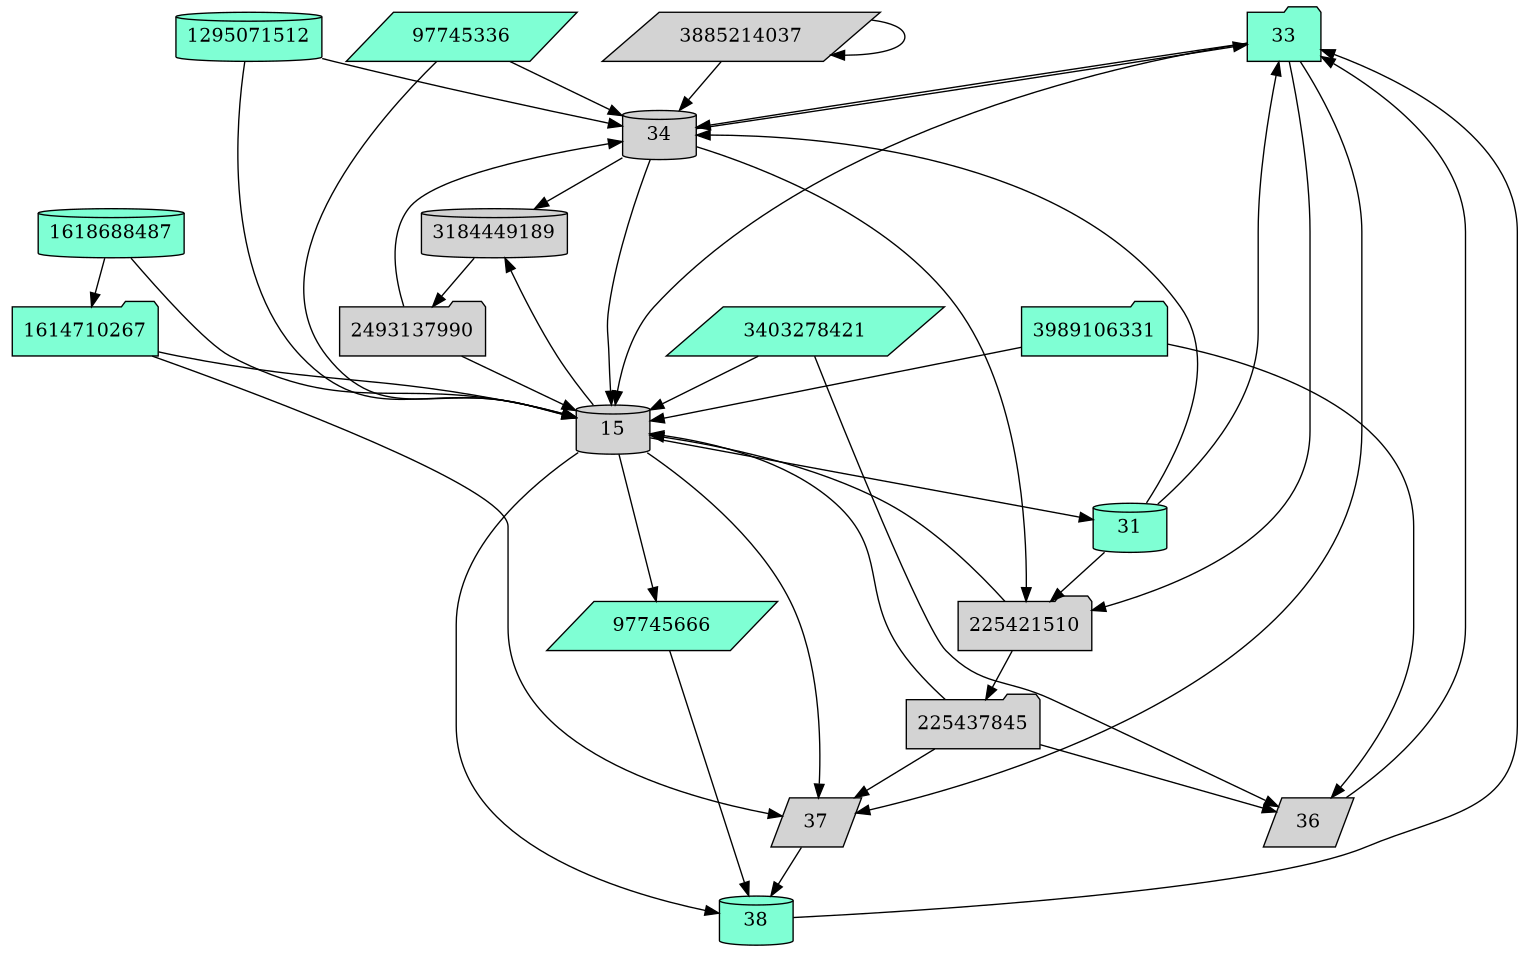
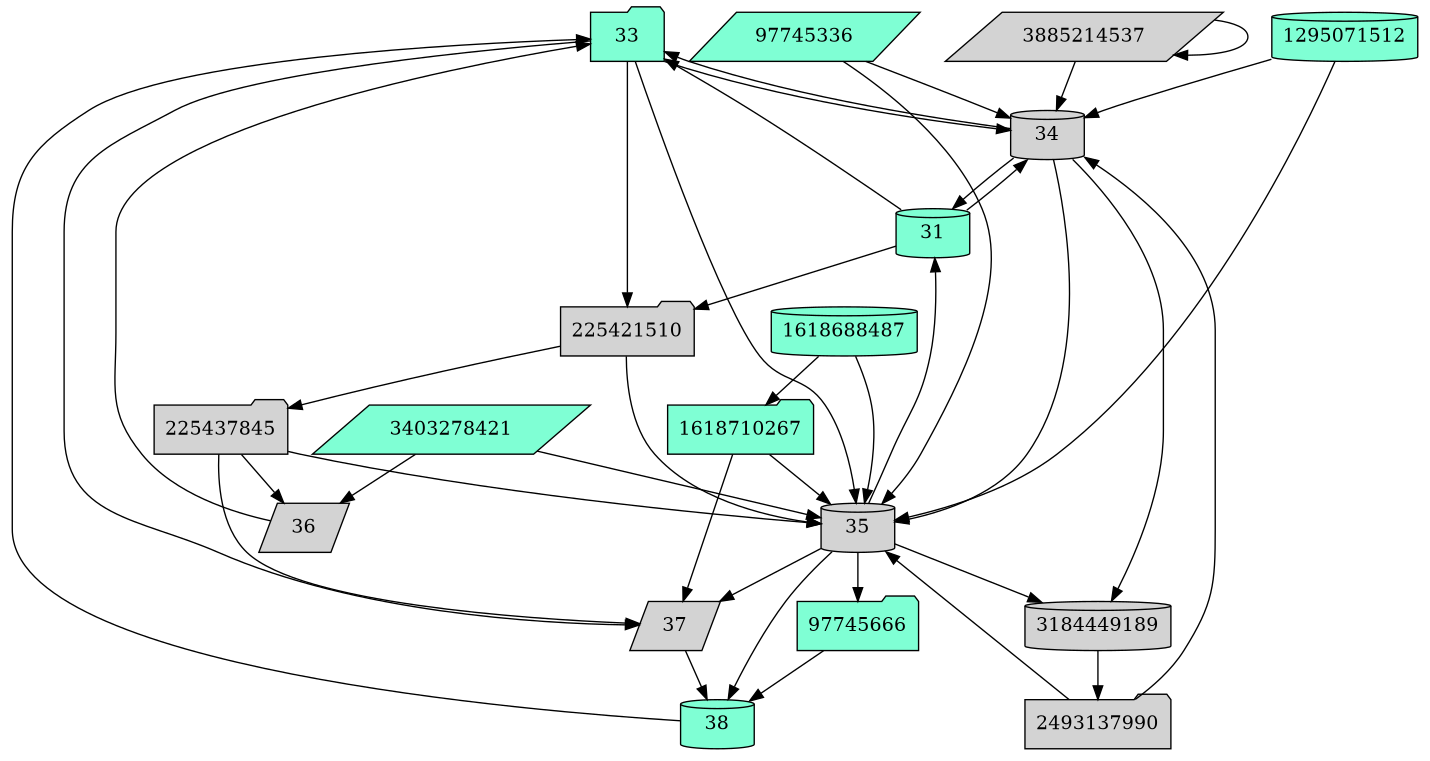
node "3885214037": label "3885214037" -> "3885214537"
edge "34" -> "225421510": now "34" -> "31"
node "1614710267": label "1614710267" -> "1618710267"
node "3989106331": removed
node "15": label "15" -> "35"
node "97745666": shape parallelogram -> folder
